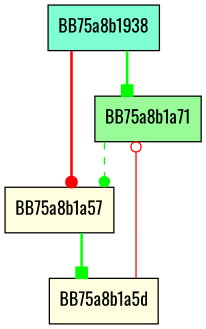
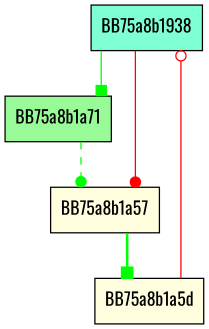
edge "BB75a8b1938" -> "BB75a8b1a71": style bold -> solid
edge "BB75a8b1938" -> "BB75a8b1a57": style bold -> solid
edge "BB75a8b1a5d" -> "BB75a8b1a71": now "BB75a8b1a5d" -> "BB75a8b1938"
